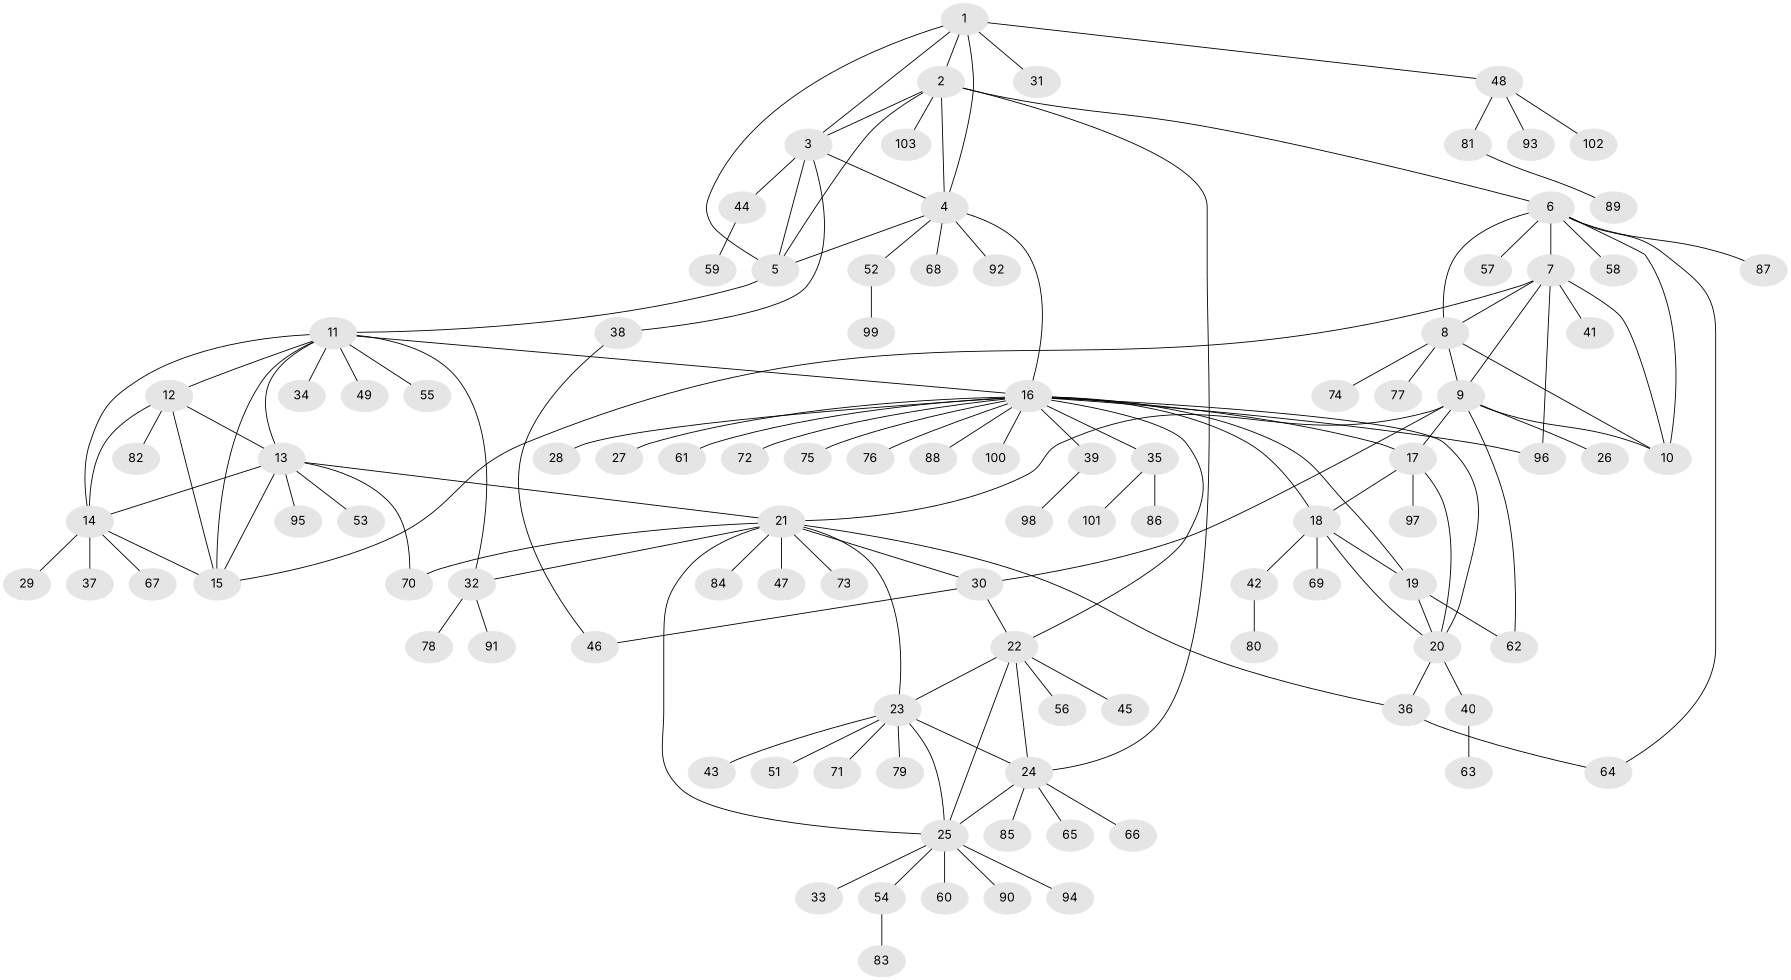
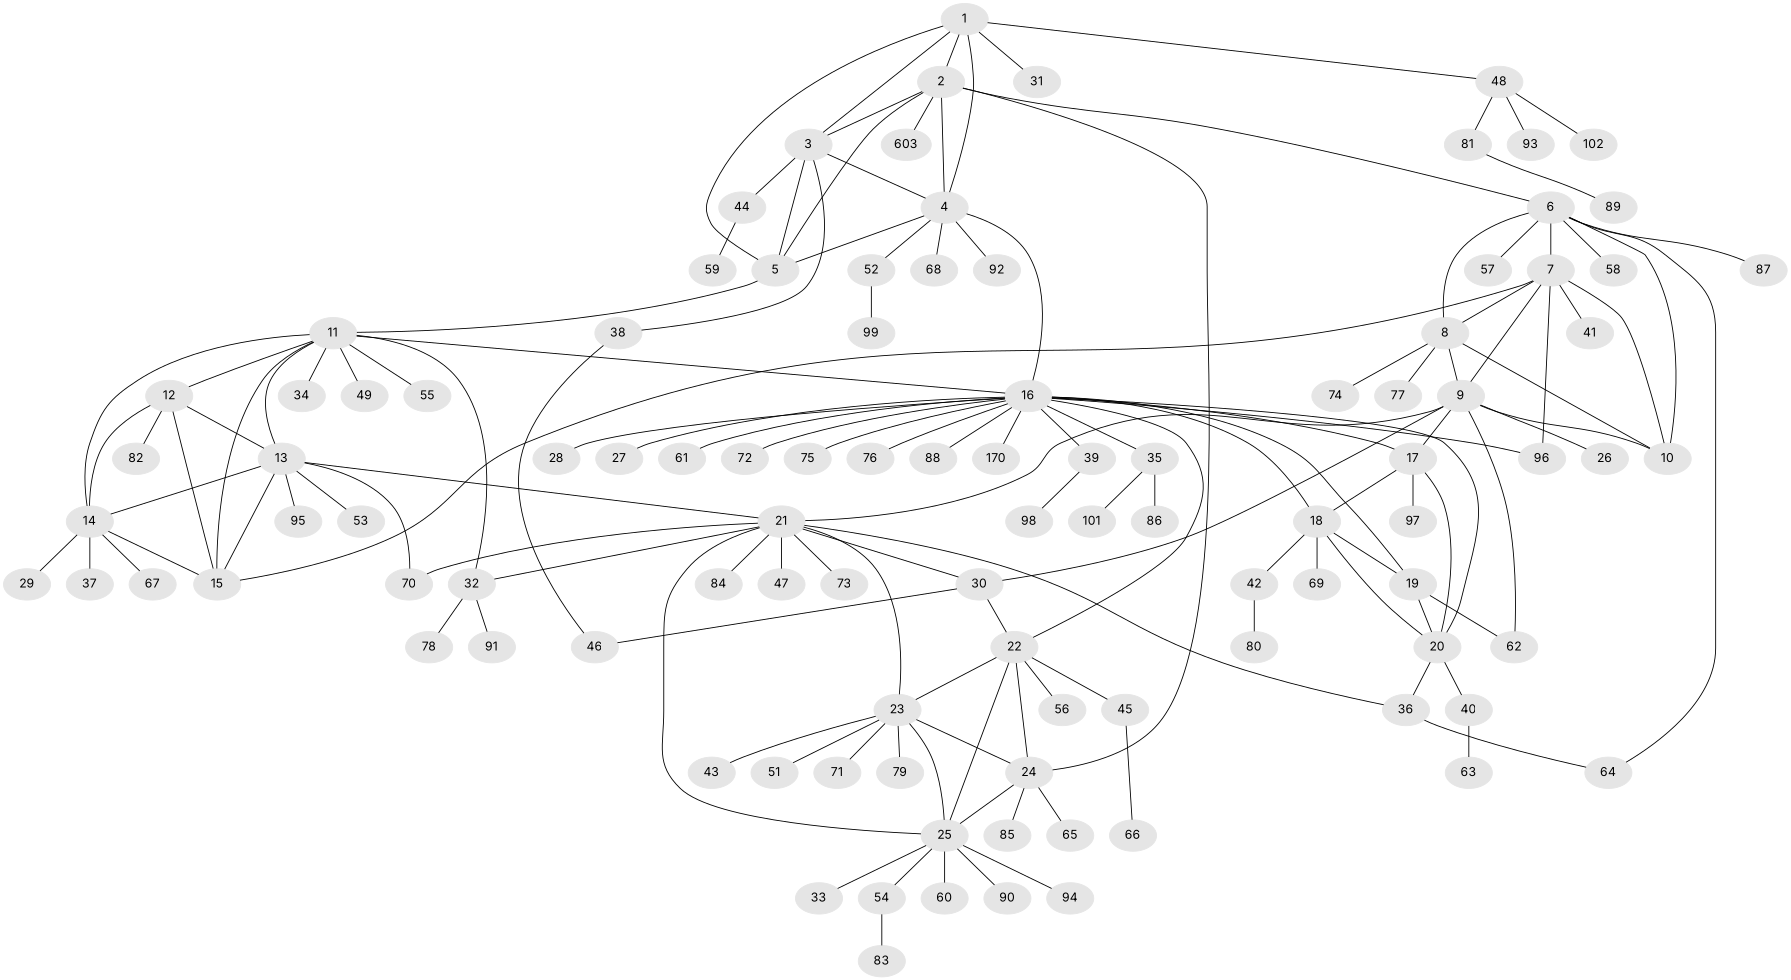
node "103": label "103" -> "603"
node "100": label "100" -> "170"
edge "24" -- "66": now "45" -- "66"
